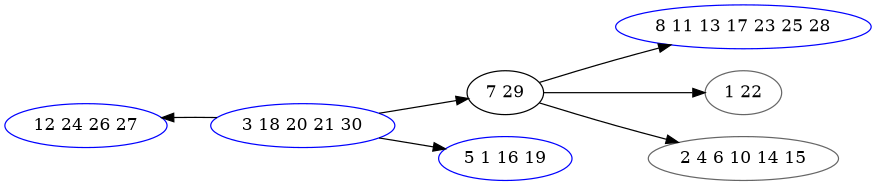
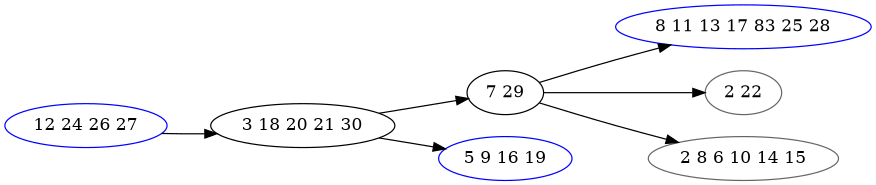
node "8 11 13 17 23 25 28": label "8 11 13 17 23 25 28" -> "8 11 13 17 83 25 28"
node "1 22": label "1 22" -> "2 22"
edge "3 18 20 21 30" -> "12 24 26 27": reversed
node "3 18 20 21 30": color blue -> black
node "5 1 16 19": label "5 1 16 19" -> "5 9 16 19"
node "2 4 6 10 14 15": label "2 4 6 10 14 15" -> "2 8 6 10 14 15"
